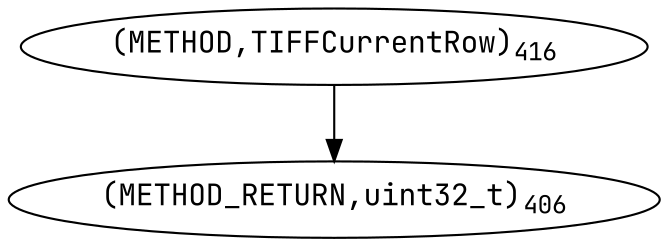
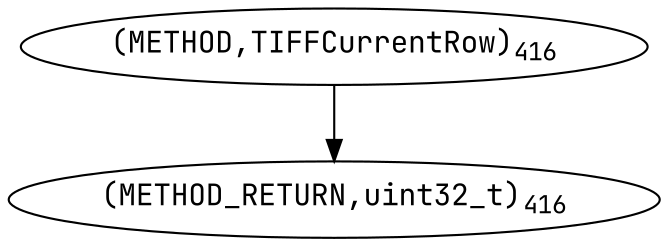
node "(METHOD_RETURN,uint32_t)": text "406" -> "416"
